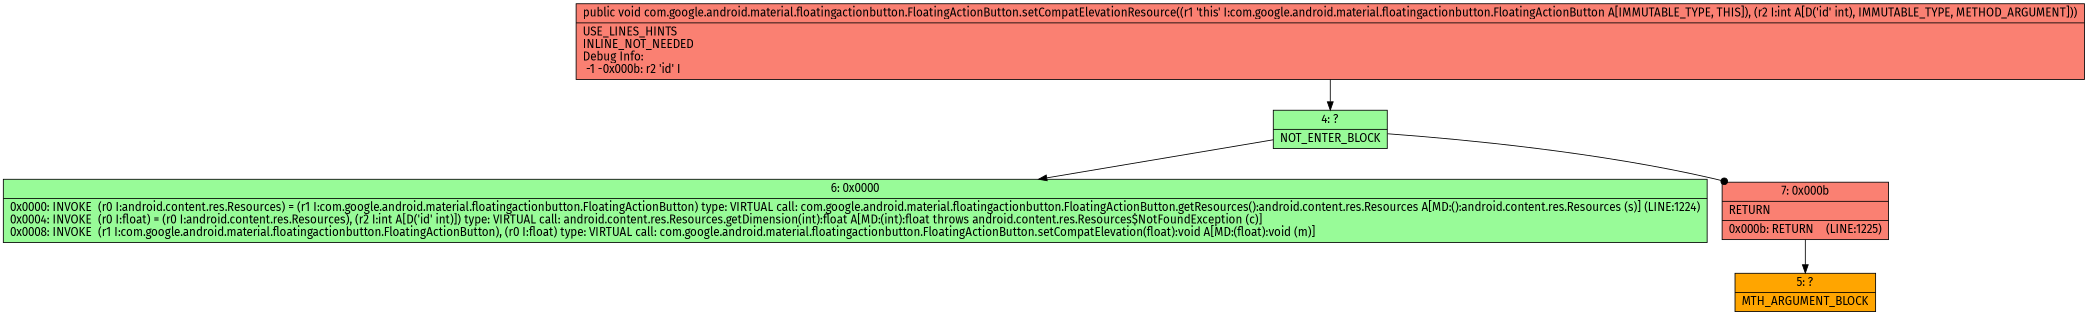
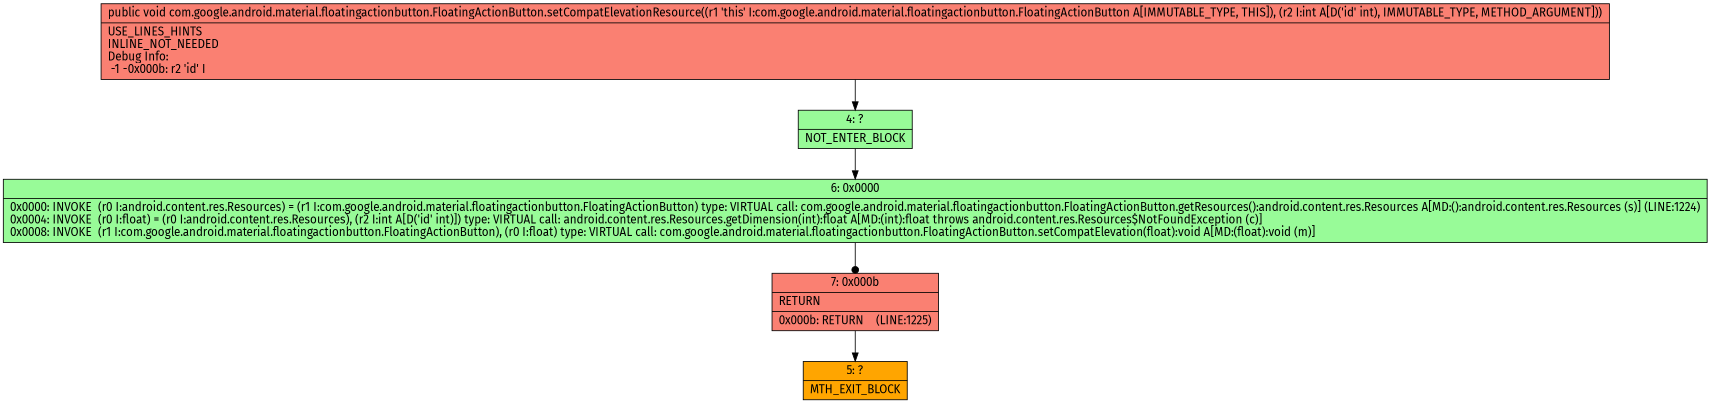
edge "4: ?" -> "7: 0x000b": now "6: 0x0000" -> "7: 0x000b"
node "5: ?": text "MTH_ARGUMENT_BLOCK" -> "MTH_EXIT_BLOCK"
